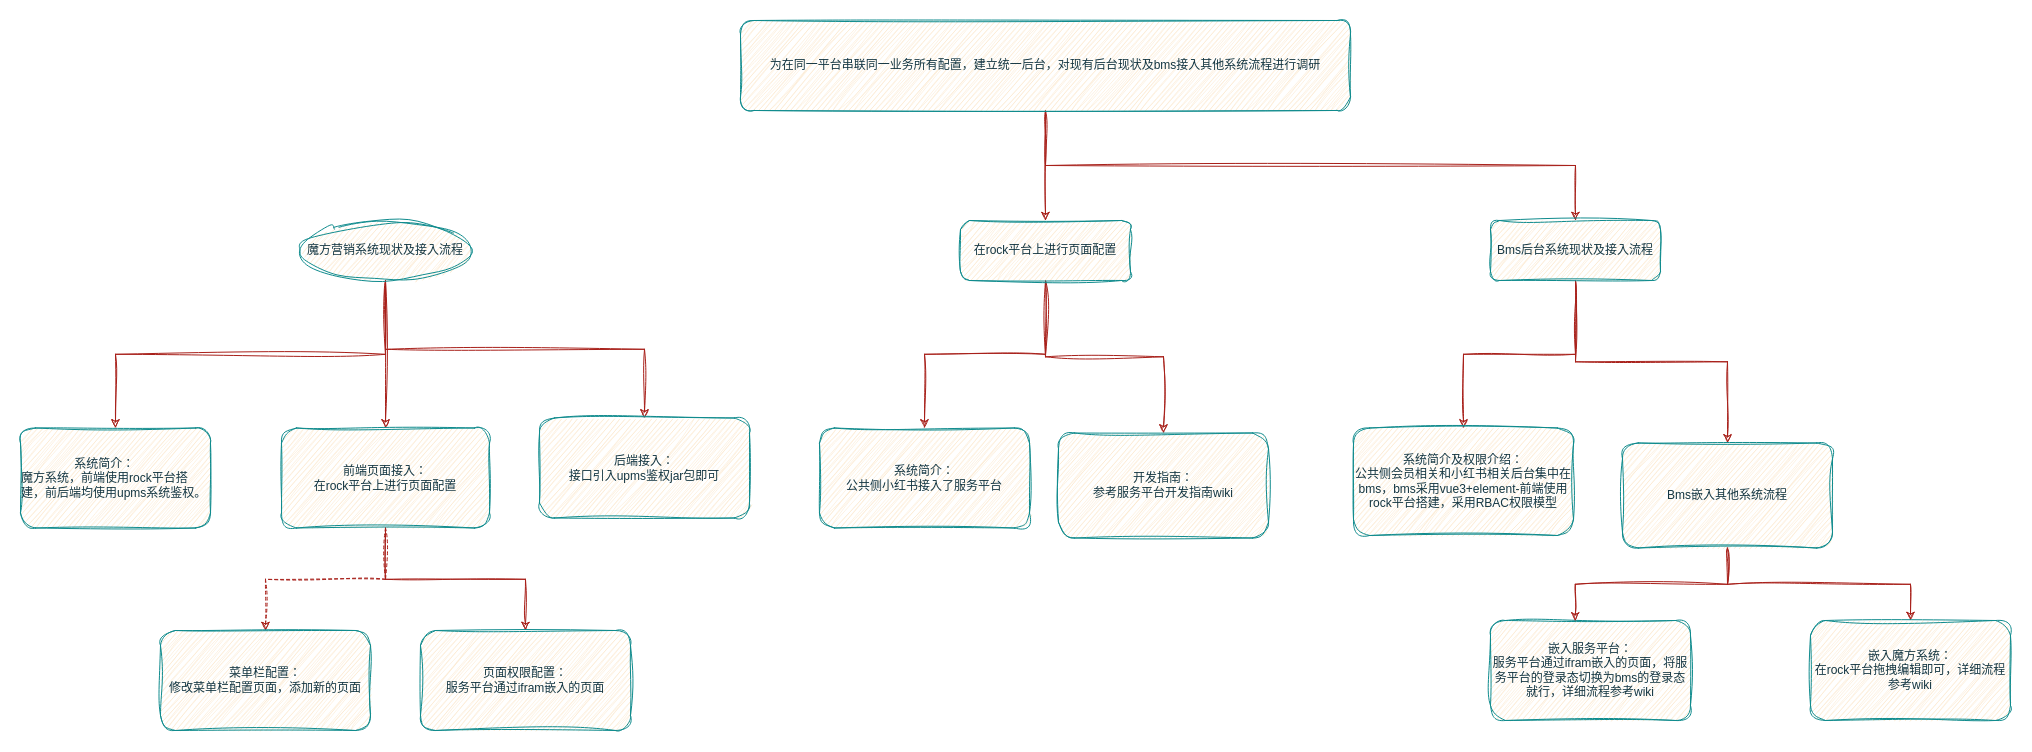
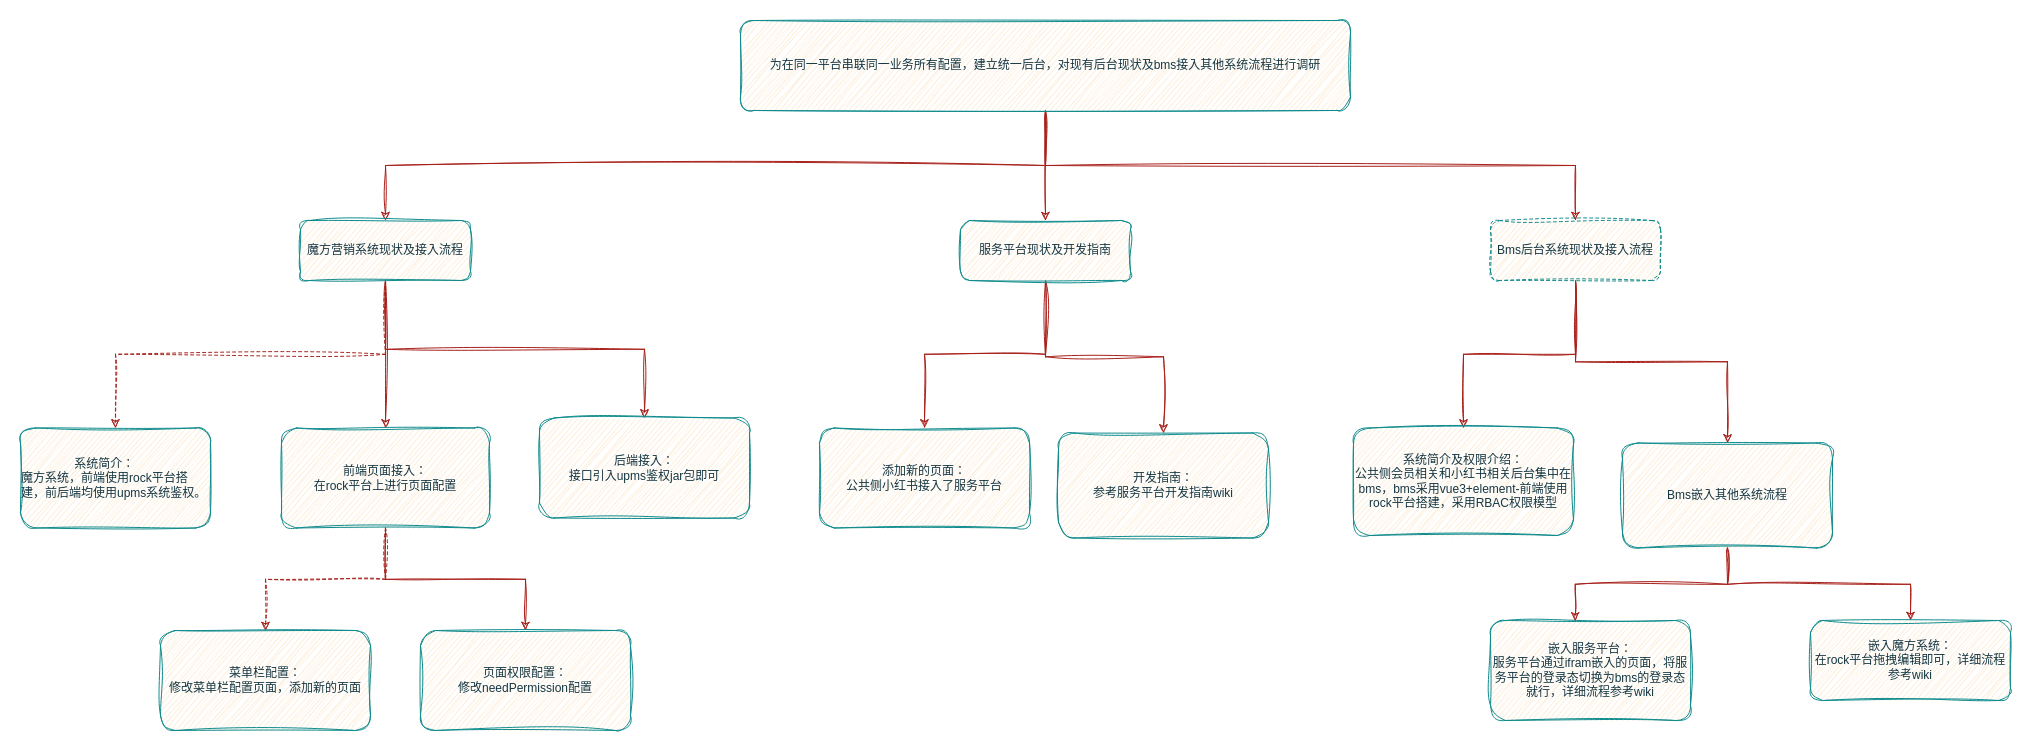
edge "为在同一平台串联同一业务所有配置，建立统一后台，对现有后台现状及bms接入其他系统流程进行调研" -> "魔方营销系统现状及接入流程": added
node "魔方营销系统现状及接入流程": shape ellipse -> rounded rectangle
node "在rock平台上进行页面配置": label "在rock平台上进行页面配置" -> "服务平台现状及开发指南"
node "Bms后台系统现状及接入流程": style solid -> dashed
edge "魔方营销系统现状及接入流程" -> "系统简介： 魔方系统，前端使用rock平台搭建，前后端均使用upms系统鉴权。": style solid -> dashed
node "系统简介： 公共侧小红书接入了服务平台": label "系统简介： 公共侧小红书接入了服务平台" -> "添加新的页面： 公共侧小红书接入了服务平台"
node "嵌入魔方系统： 在rock平台拖拽编辑即可，详细流程参考wiki": size 200x100 -> 200x80
node "页面权限配置： 服务平台通过ifram嵌入的页面": label "页面权限配置： 服务平台通过ifram嵌入的页面" -> "页面权限配置： 修改needPermission配置"
